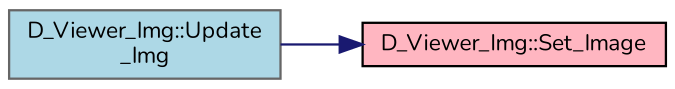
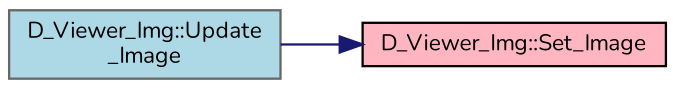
node "D_Viewer_Img::Update _Img": label "D_Viewer_Img::Update _Img" -> "D_Viewer_Img::Update _Image"
